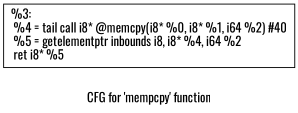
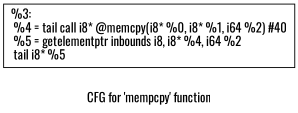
node "%3:": text "ret i8* %5" -> "tail i8* %5"
